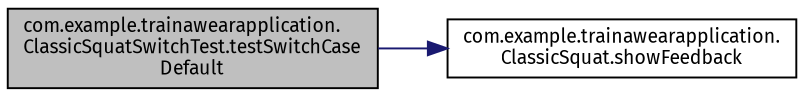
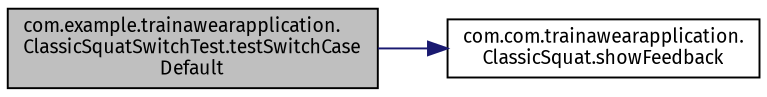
node "com.example.trainawearapplication. ClassicSquat.showFeedback": label "com.example.trainawearapplication. ClassicSquat.showFeedback" -> "com.com.trainawearapplication. ClassicSquat.showFeedback"
